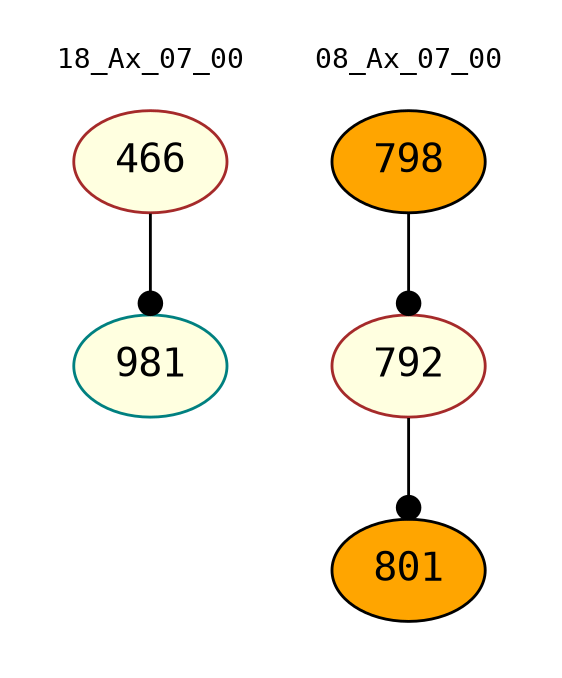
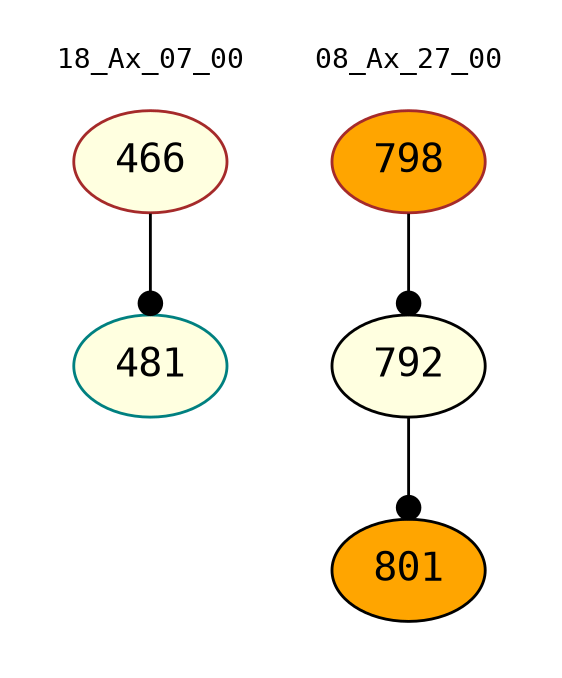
cluster "08_Ax_07_00": label "08_Ax_07_00" -> "08_Ax_27_00"
node "798": color black -> brown
node "981": label "981" -> "481"
node "792": color brown -> black
